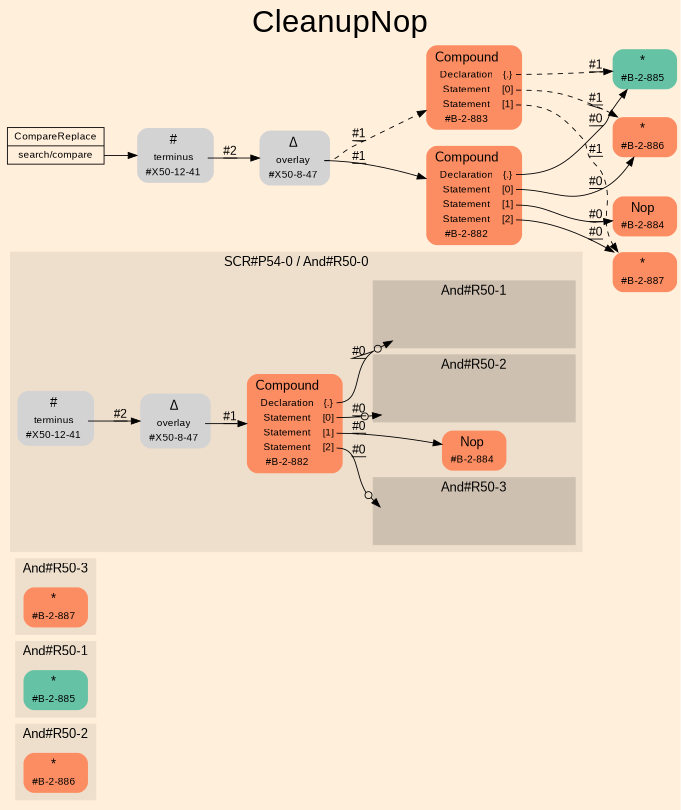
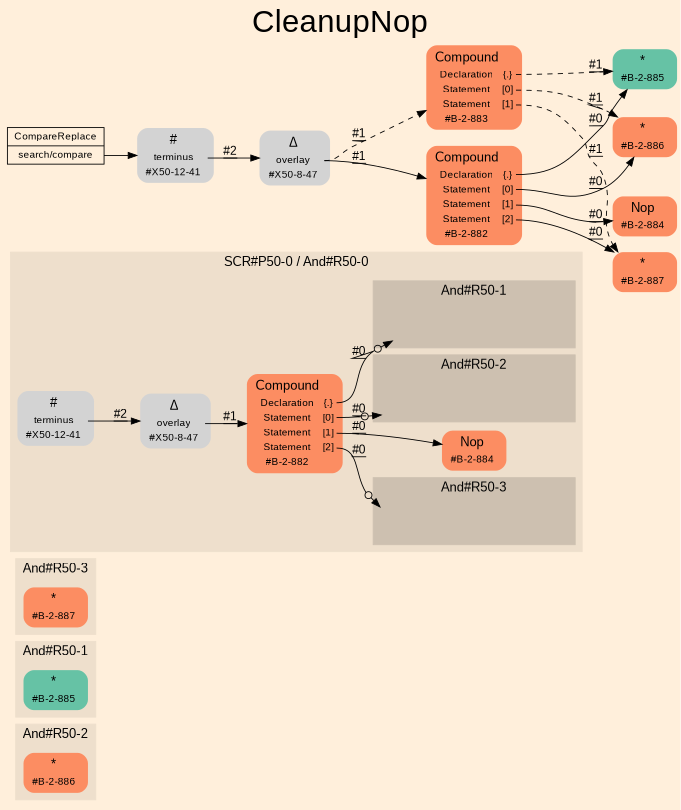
cluster "SCR#P54-0 / And#R50-0": label "SCR#P54-0 / And#R50-0" -> "SCR#P50-0 / And#R50-0"
